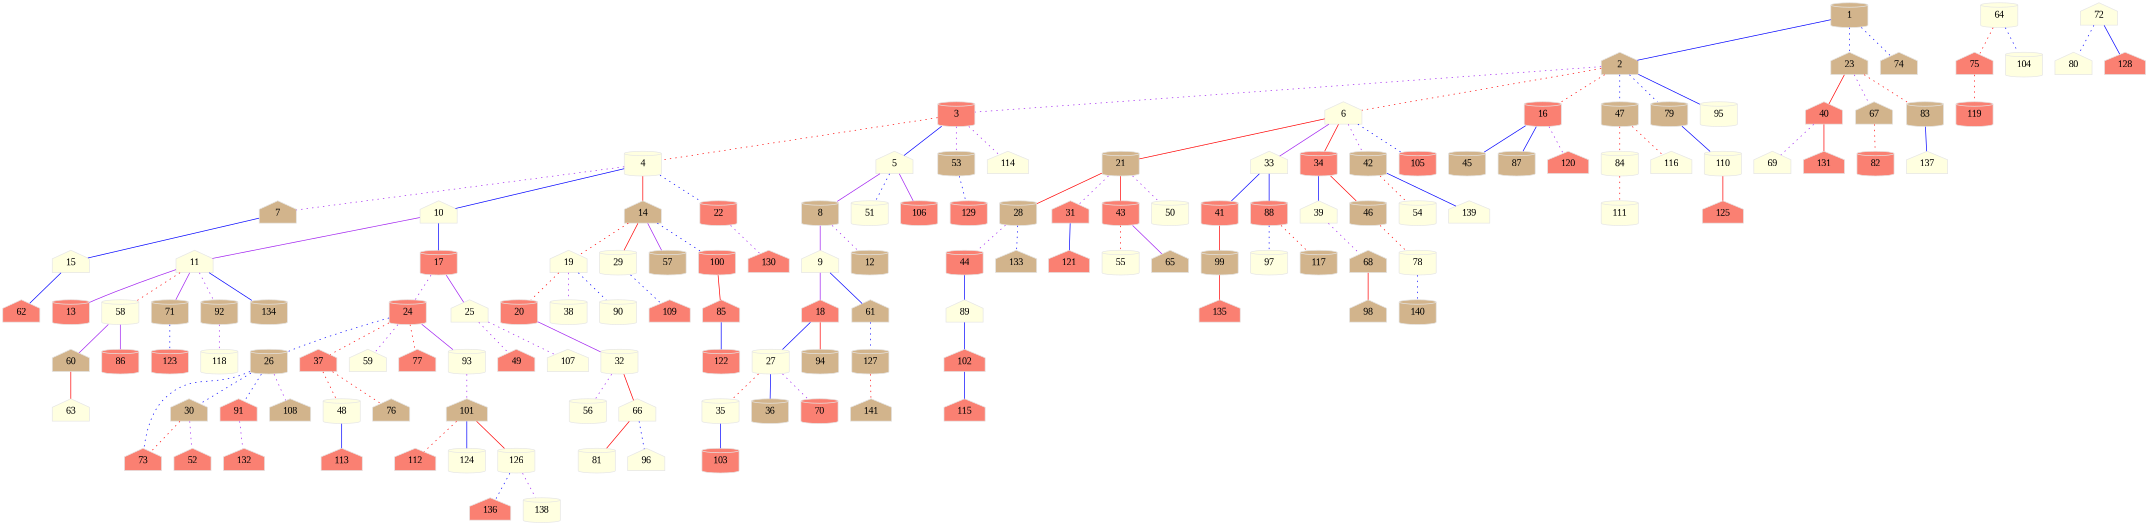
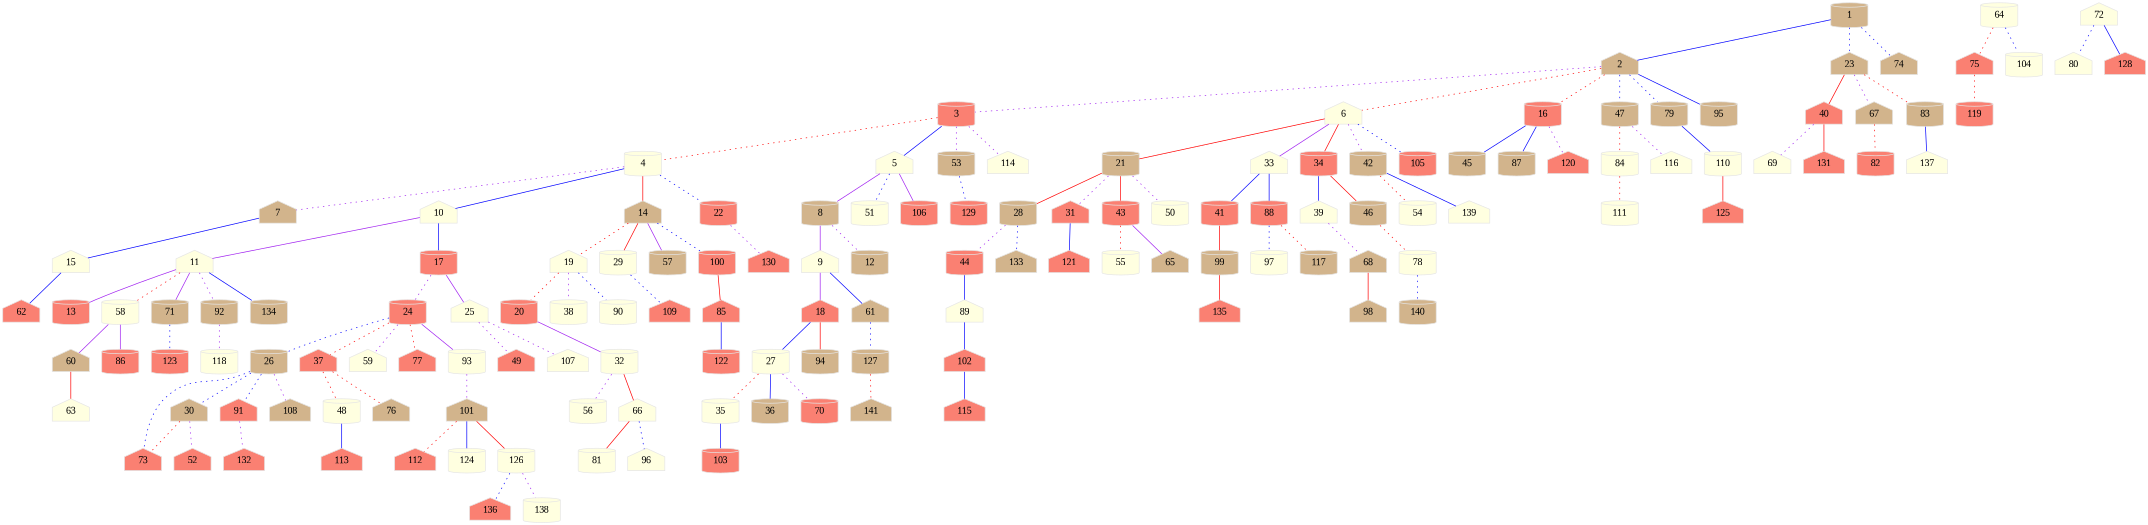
node "95": fillcolor lightyellow -> tan
edge "47" -- "116": color red -> purple
